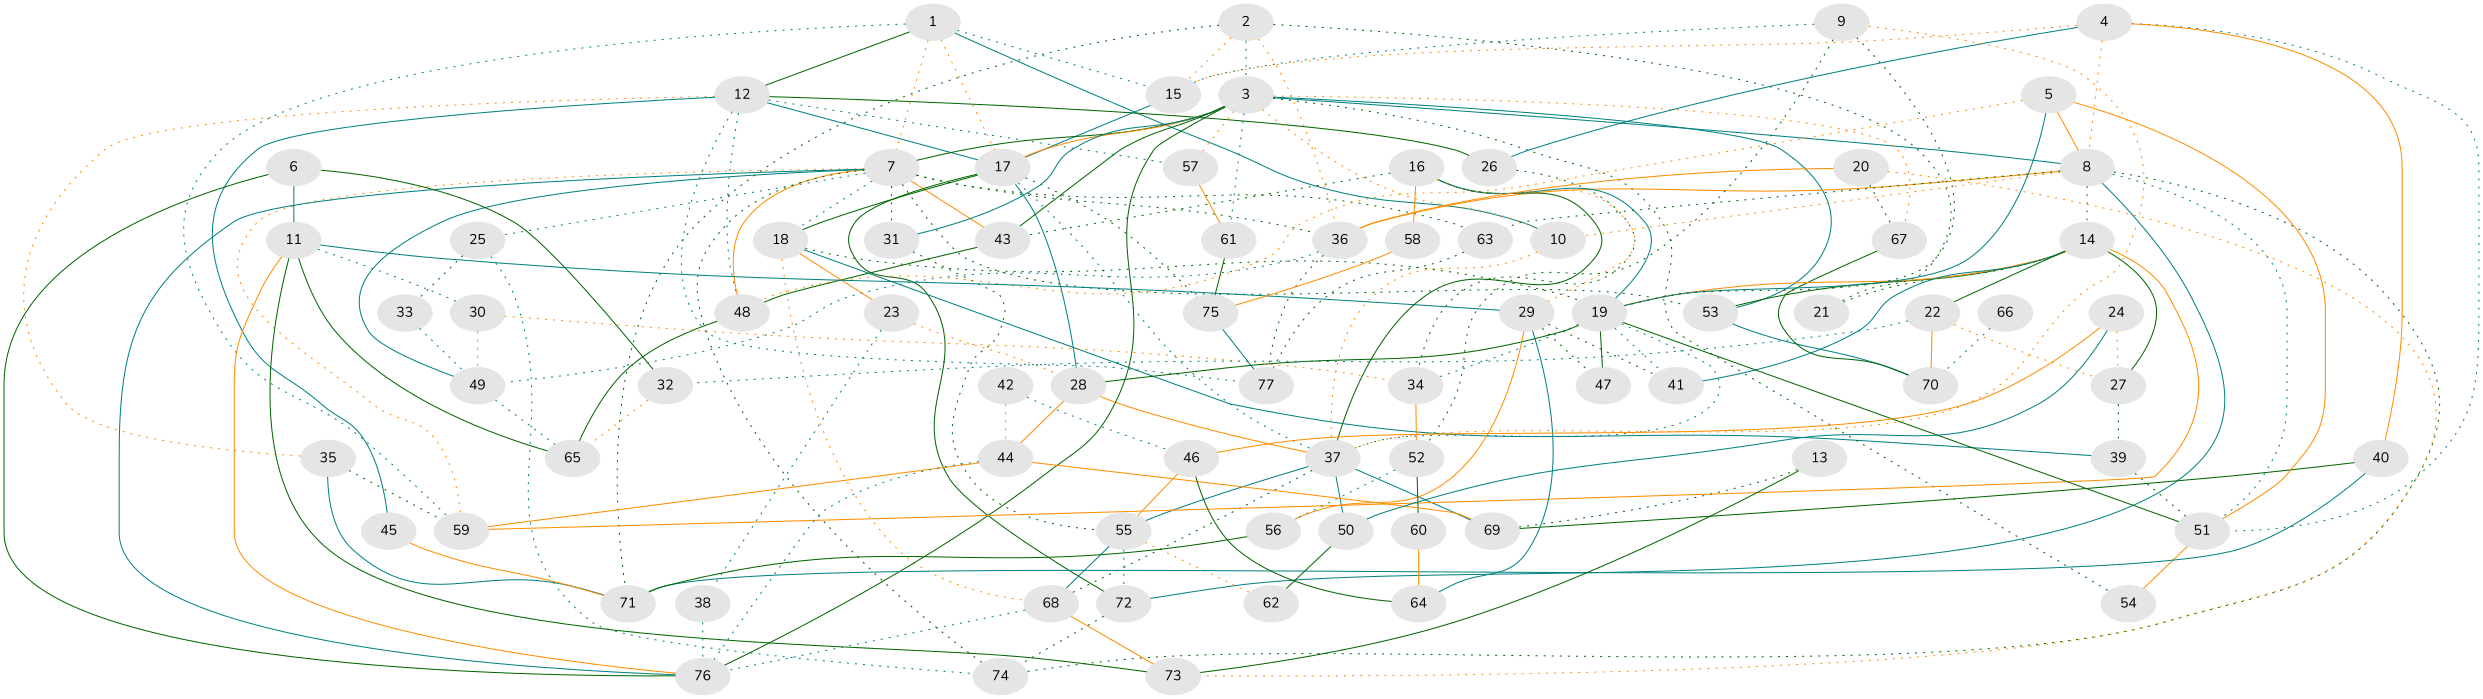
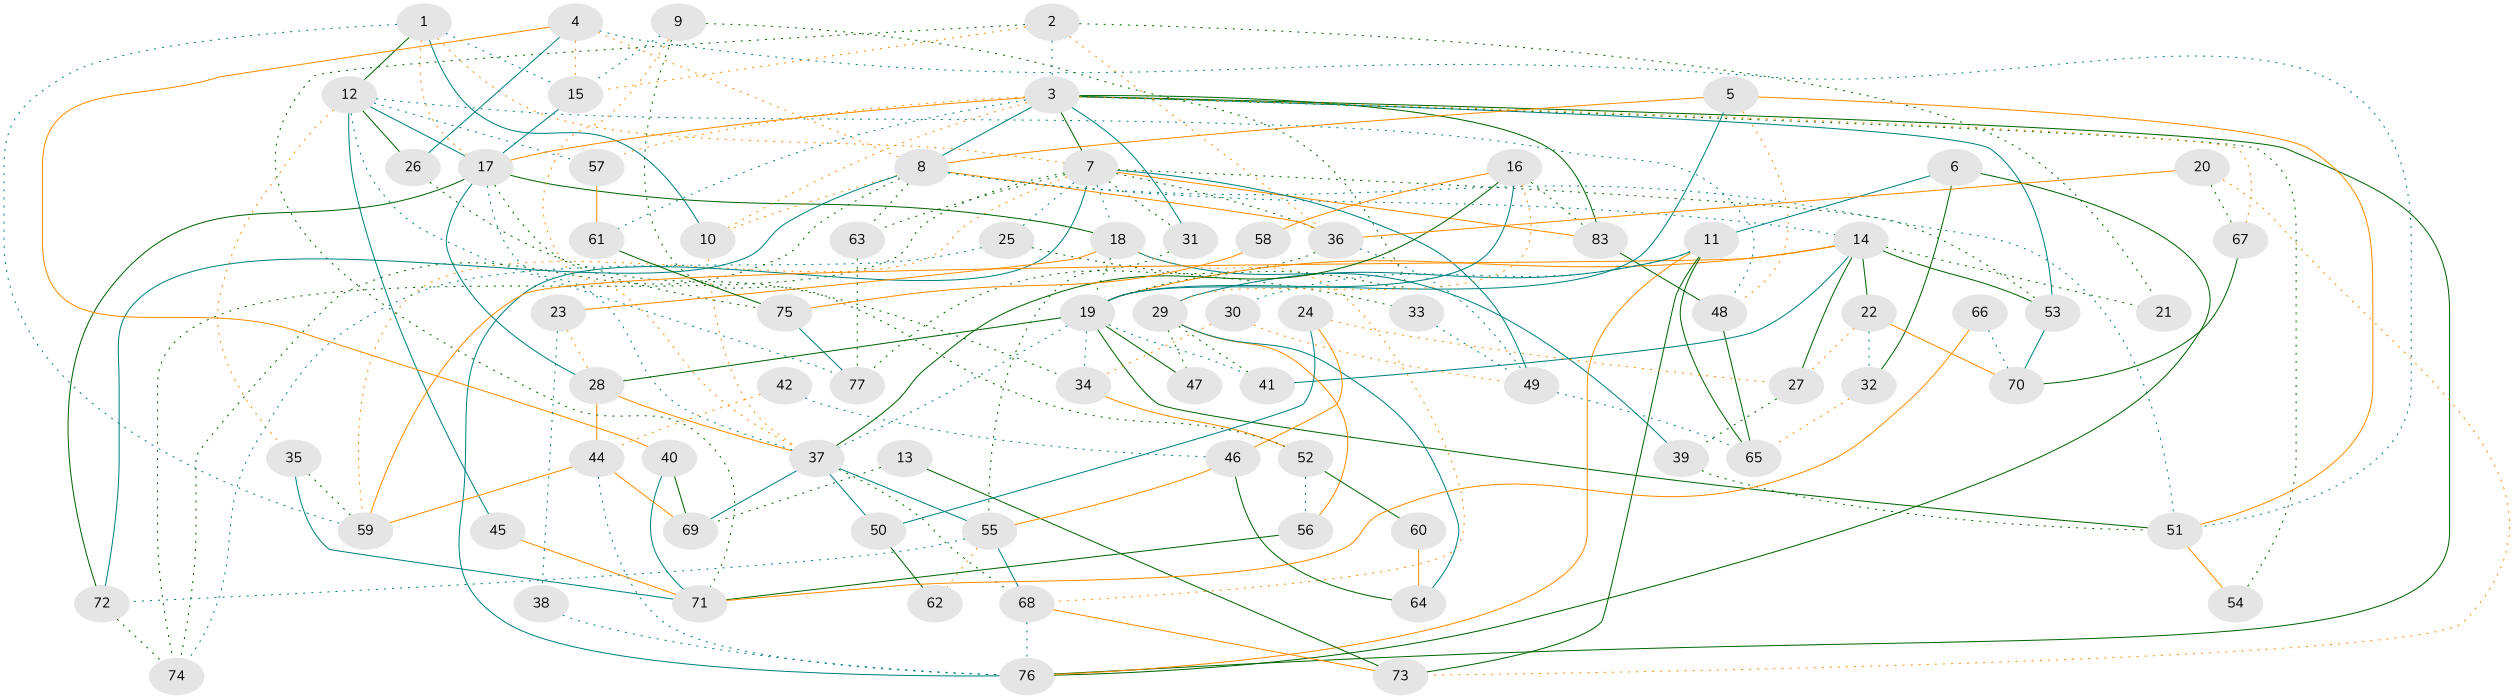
edge "7" -- "48": removed
node "43": label "43" -> "83"
edge "66" -- "71": added
